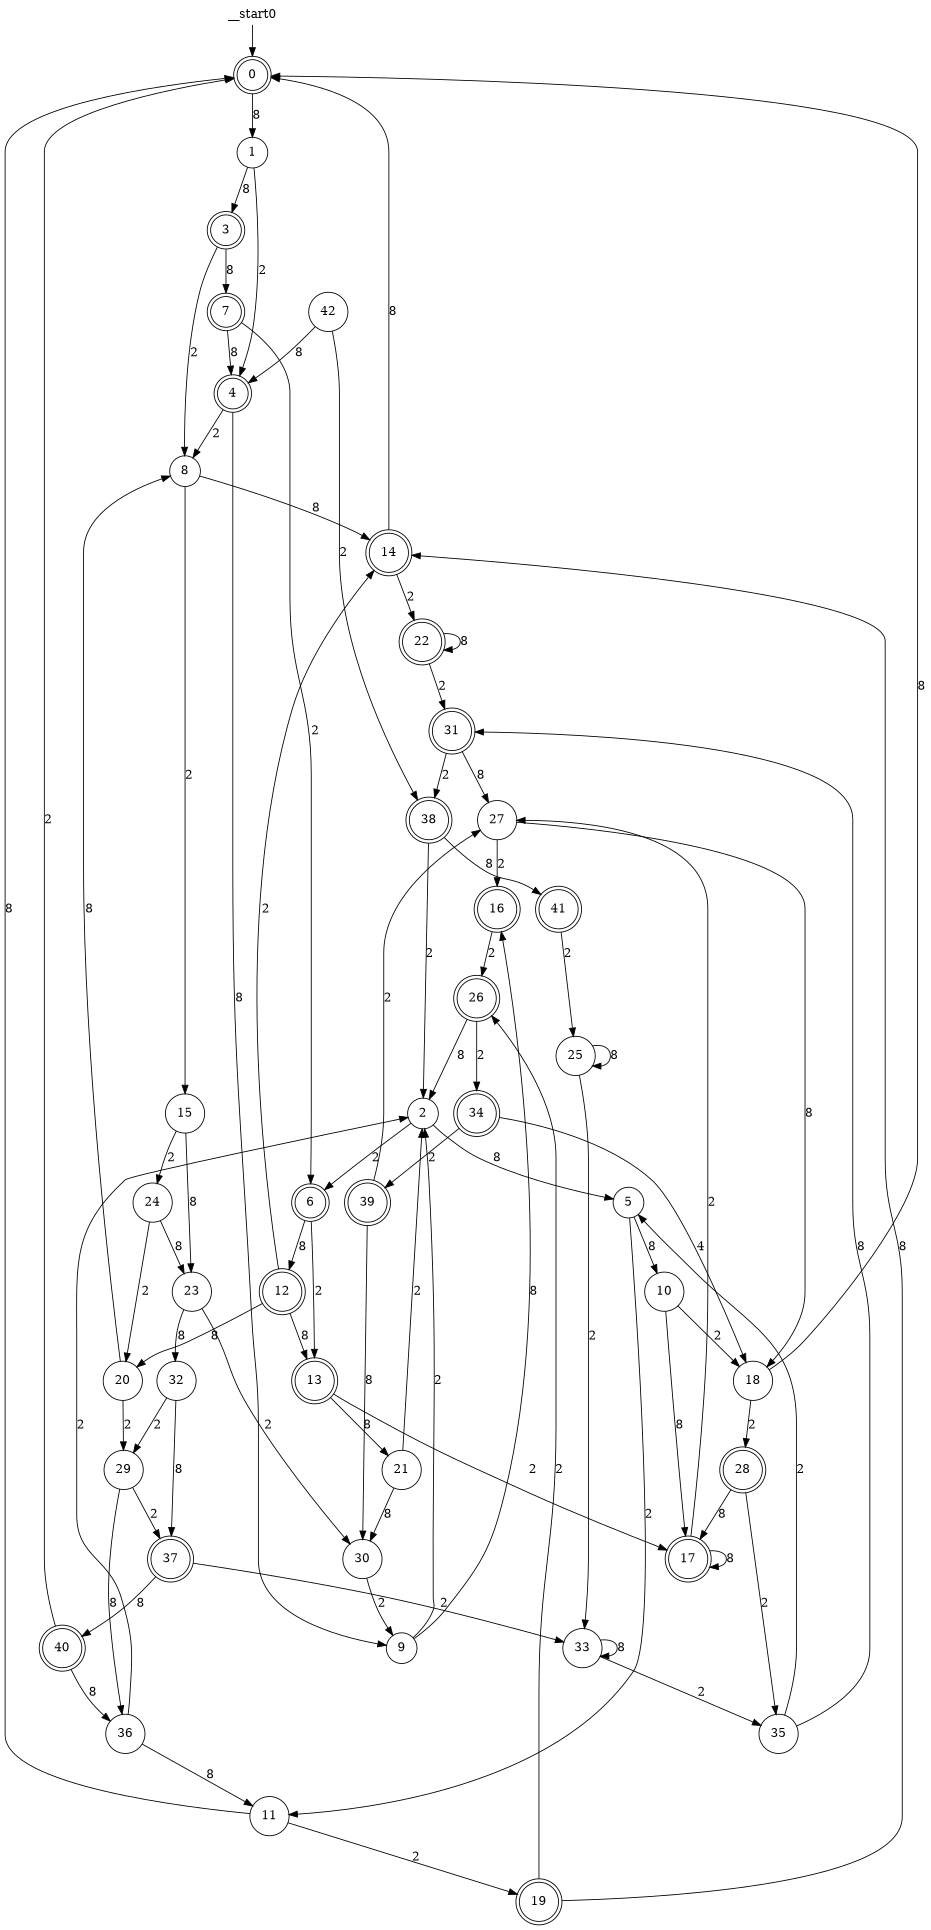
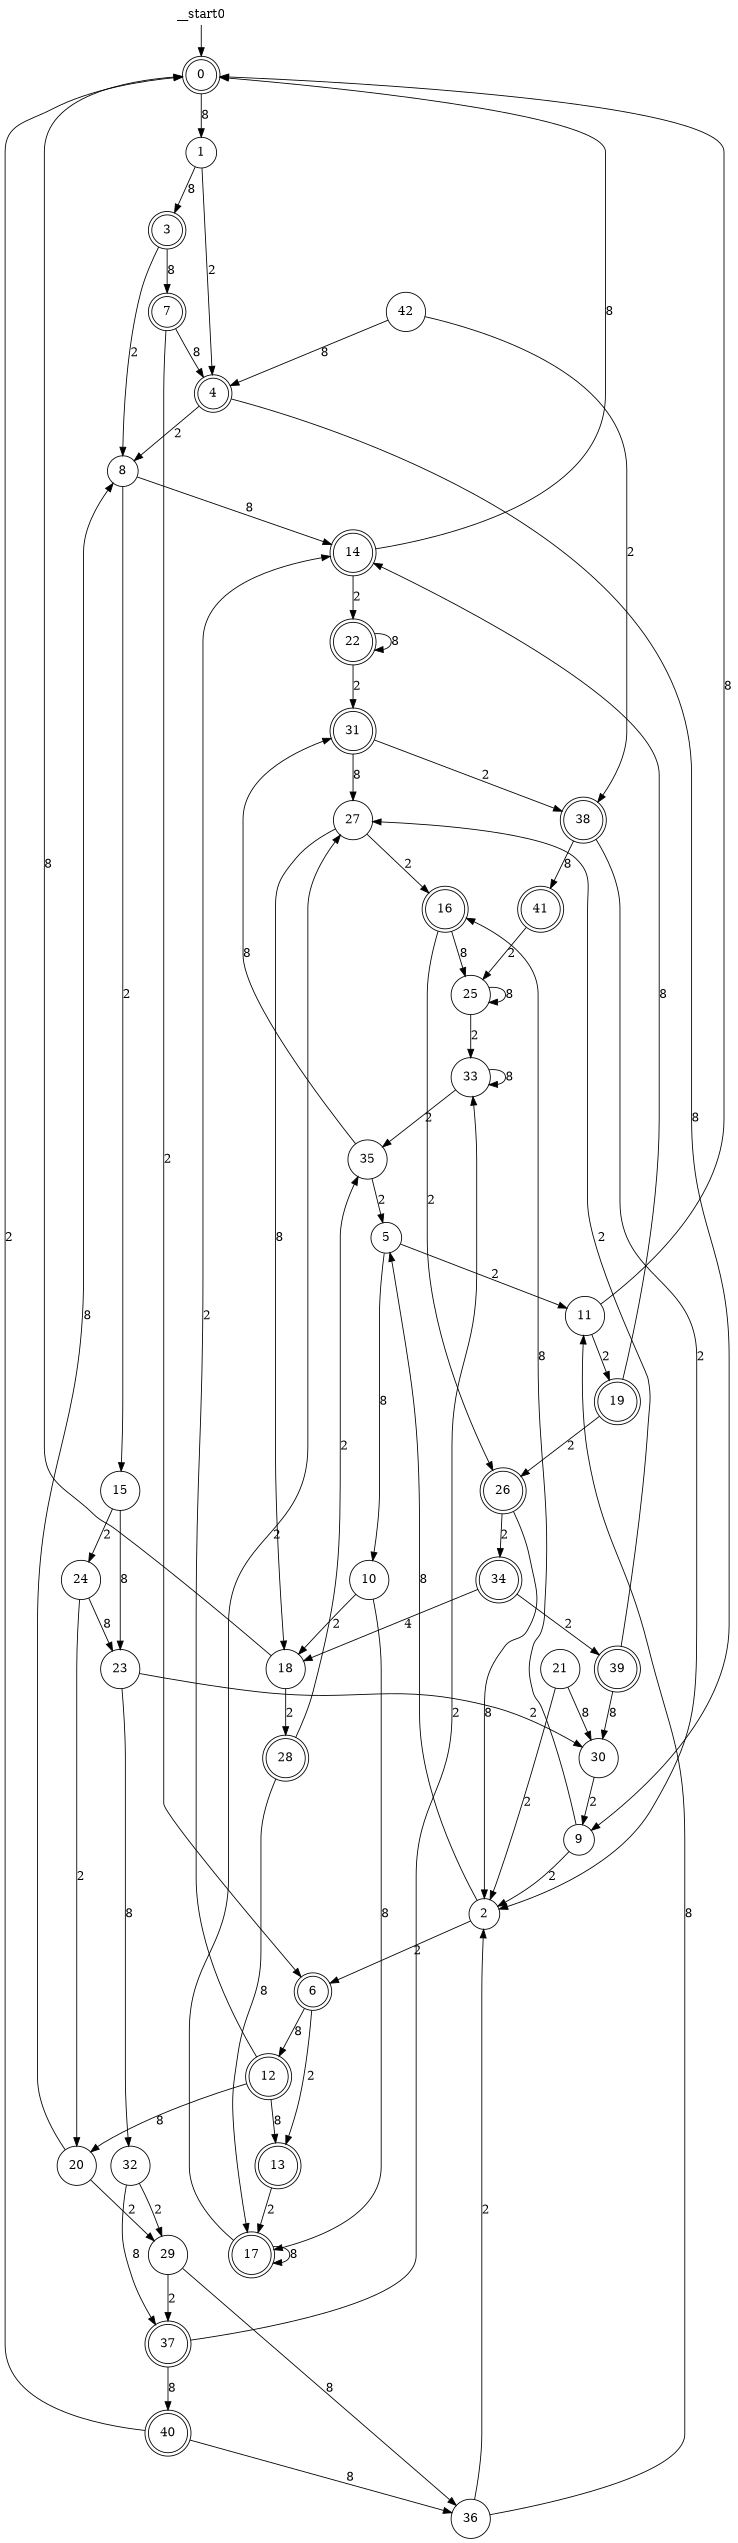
edge "16" -> "25": added, label "8"
edge "13" -> "21": removed, label "8"
